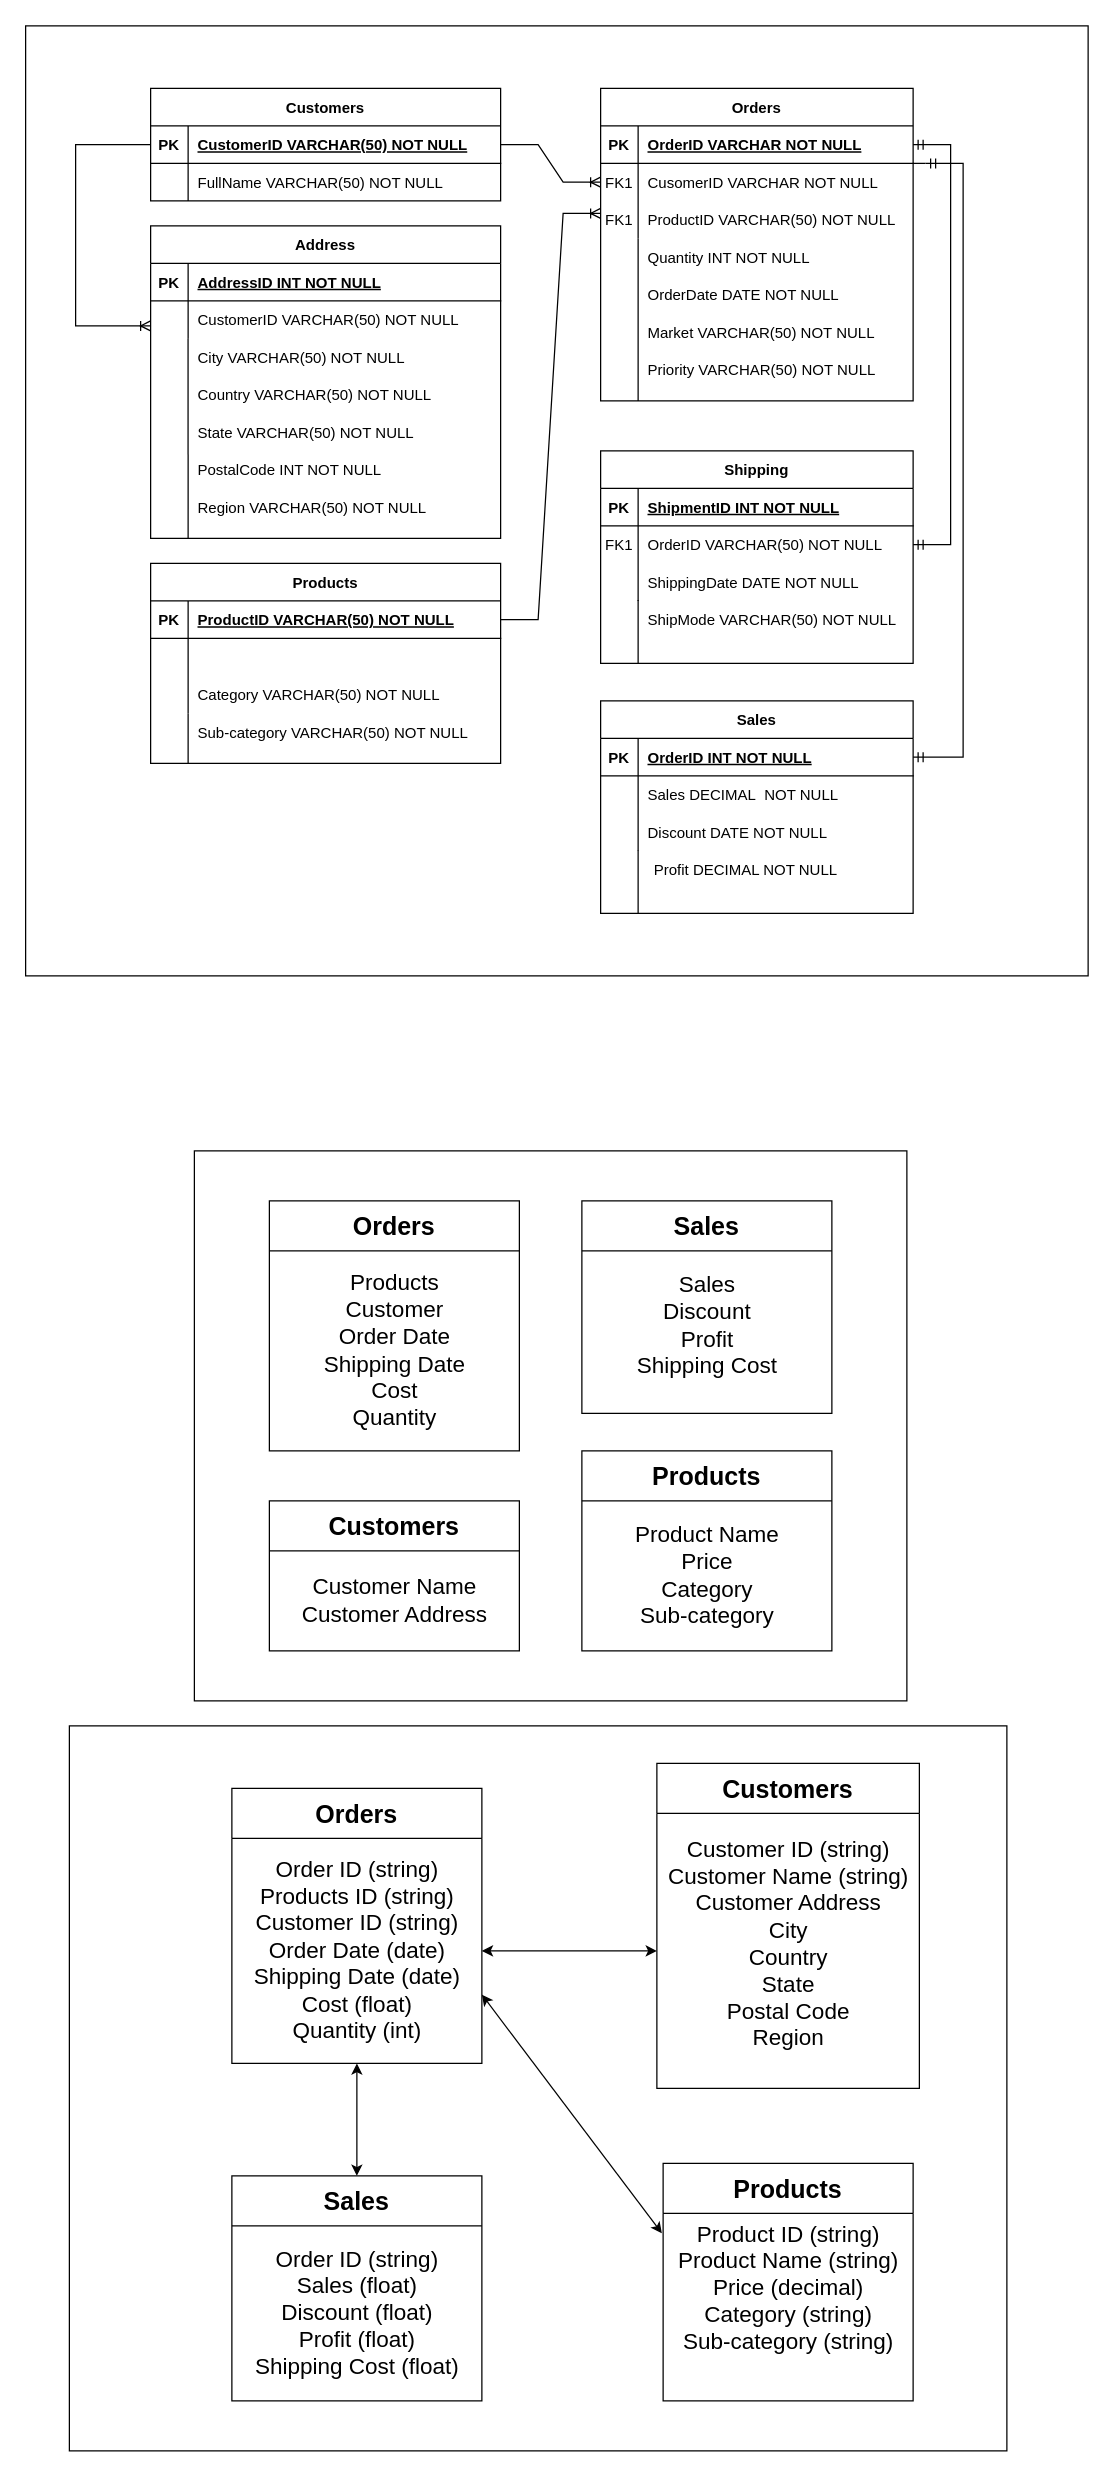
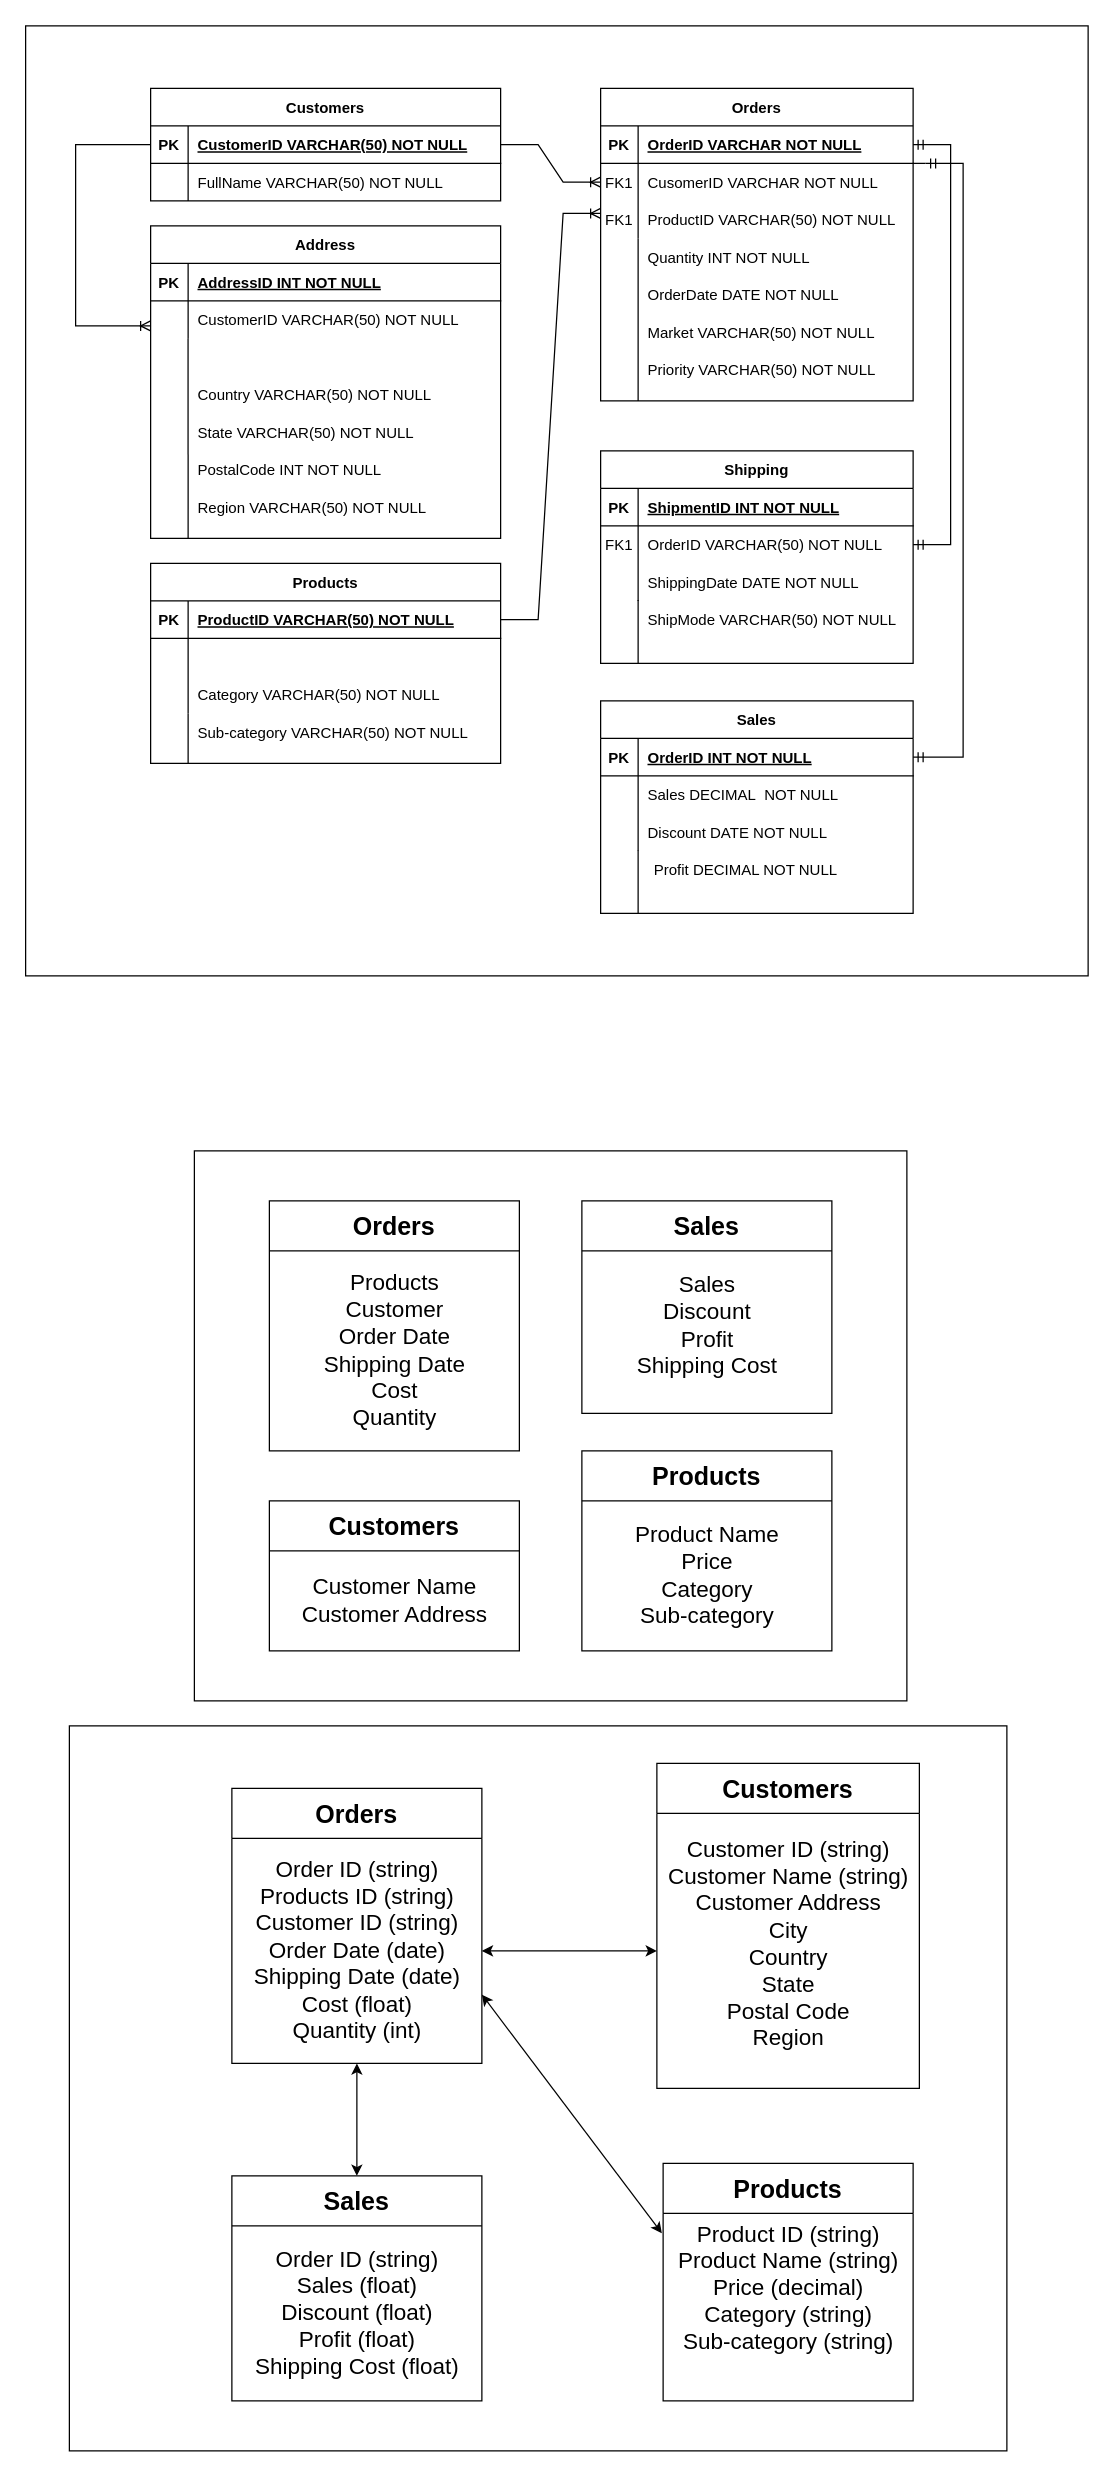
node "City VARCHAR(50) NOT NULL": removed
